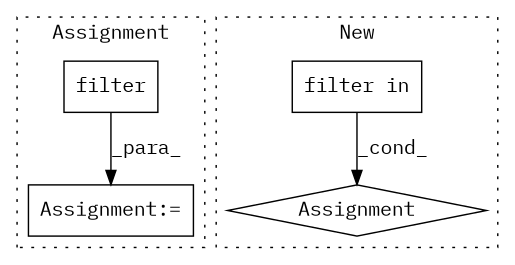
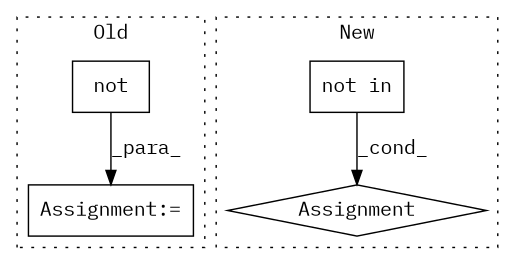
cluster "Assignment": label "Assignment" -> "Old"
node "filter": label "filter" -> "not"
node "filter in": label "filter in" -> "not in"
